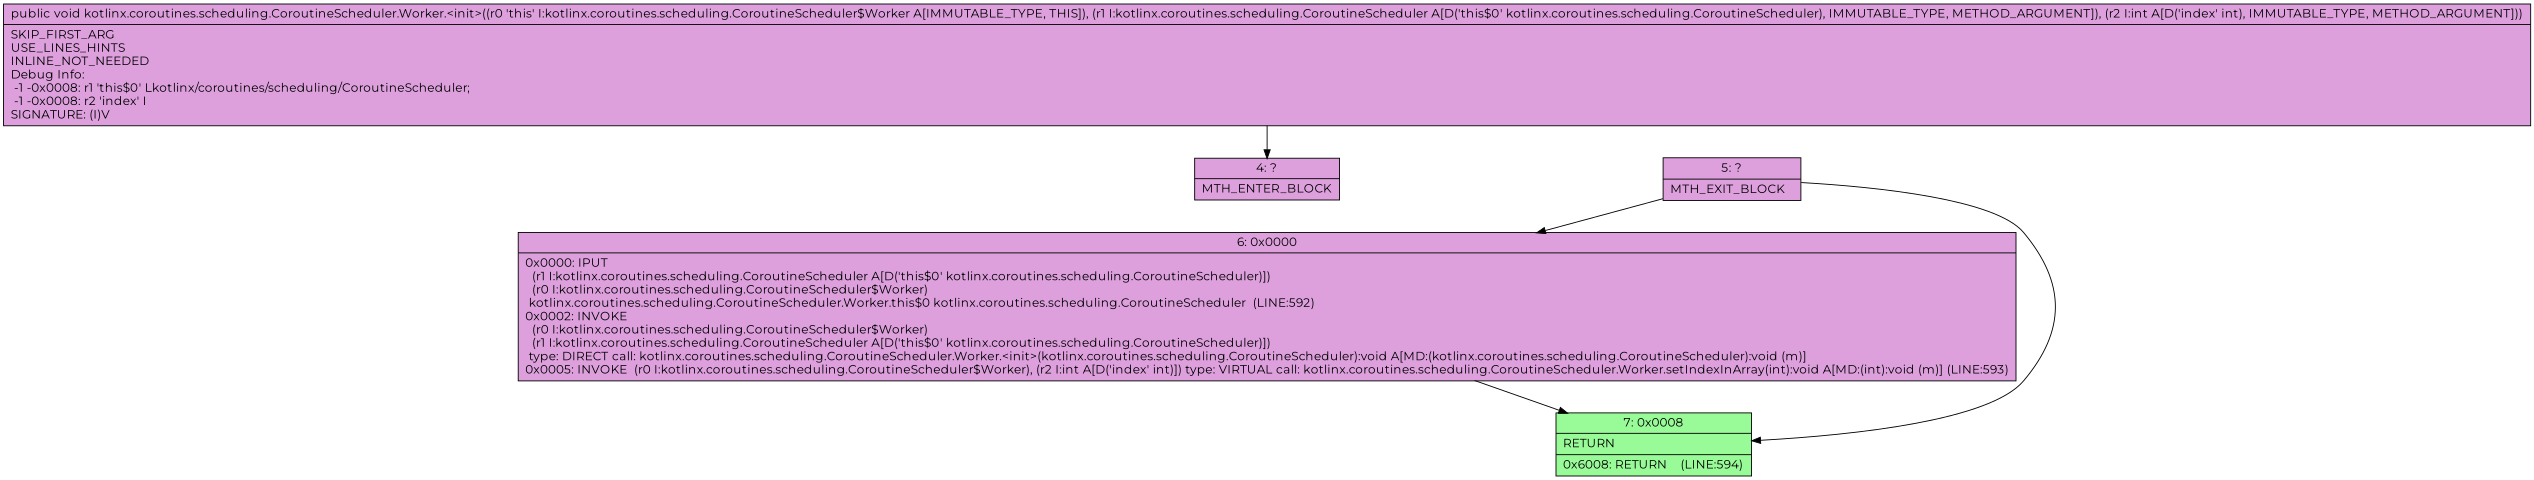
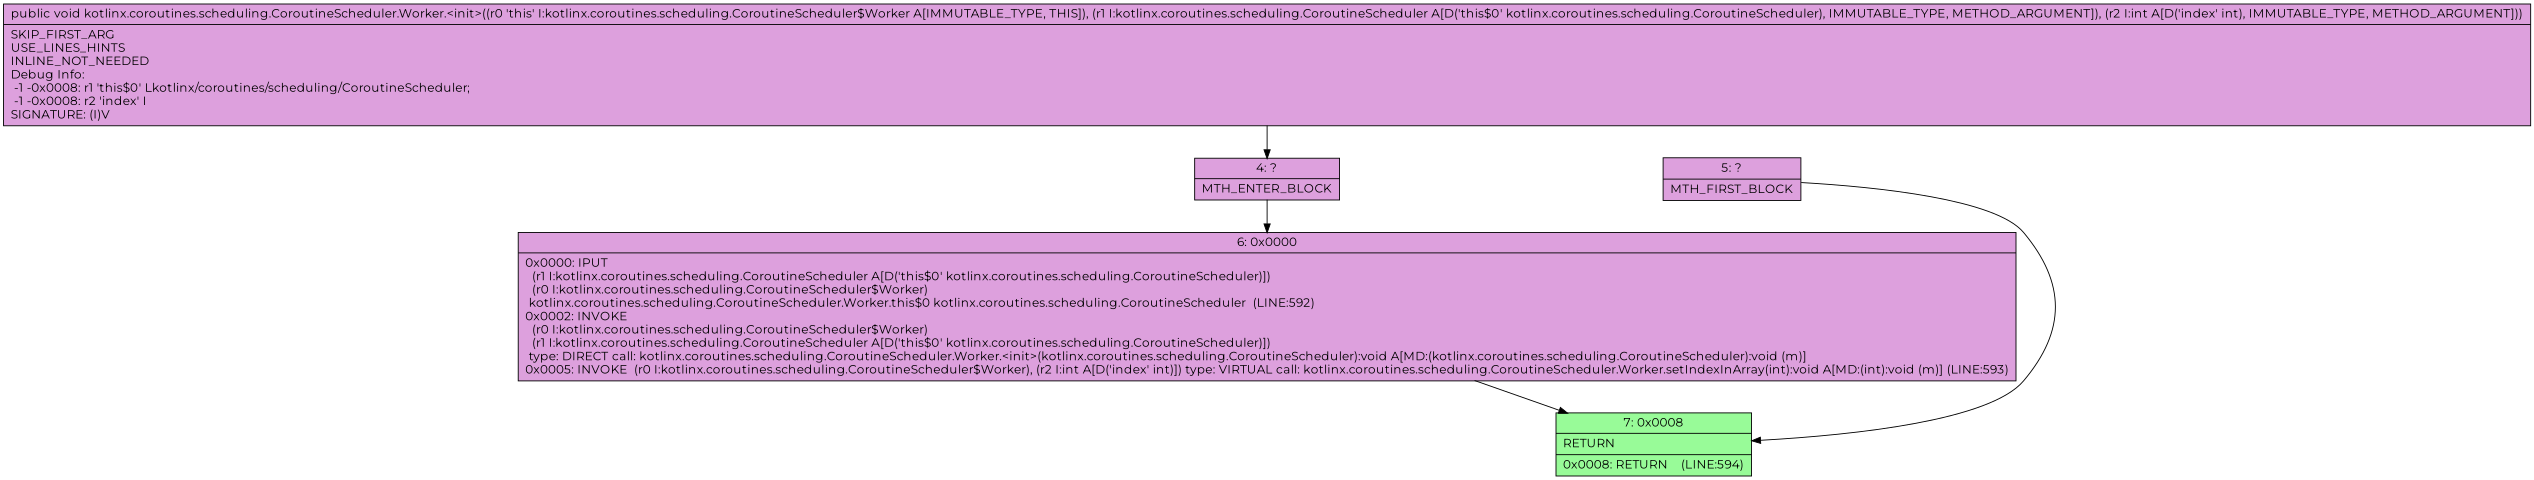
node "5: ?": text "MTH_EXIT_BLOCK" -> "MTH_FIRST_BLOCK"
edge "5: ?" -> "6: 0x0000": now "4: ?" -> "6: 0x0000"
node "7: 0x0008": text "0x6008: RETURN    (LINE:594)" -> "0x0008: RETURN    (LINE:594)"
